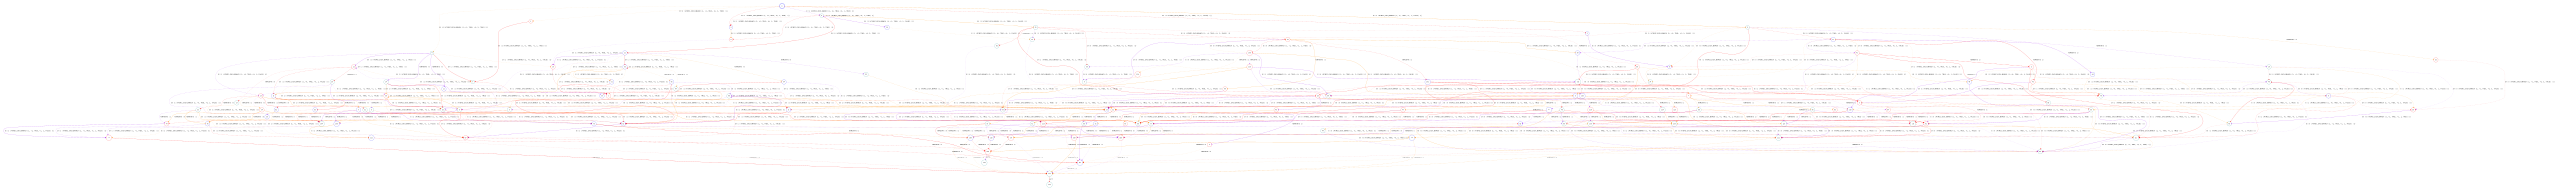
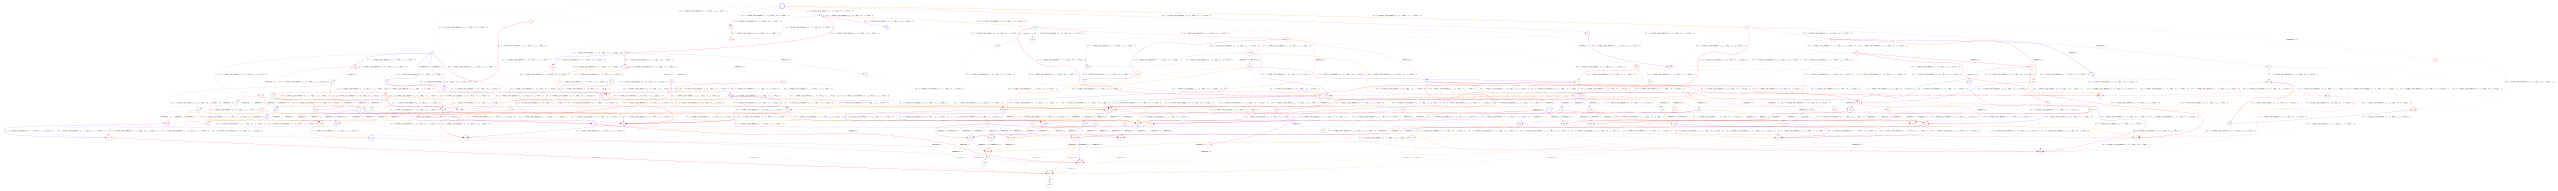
node "39": removed
edge "47" -> "68": now "18" -> "68"
